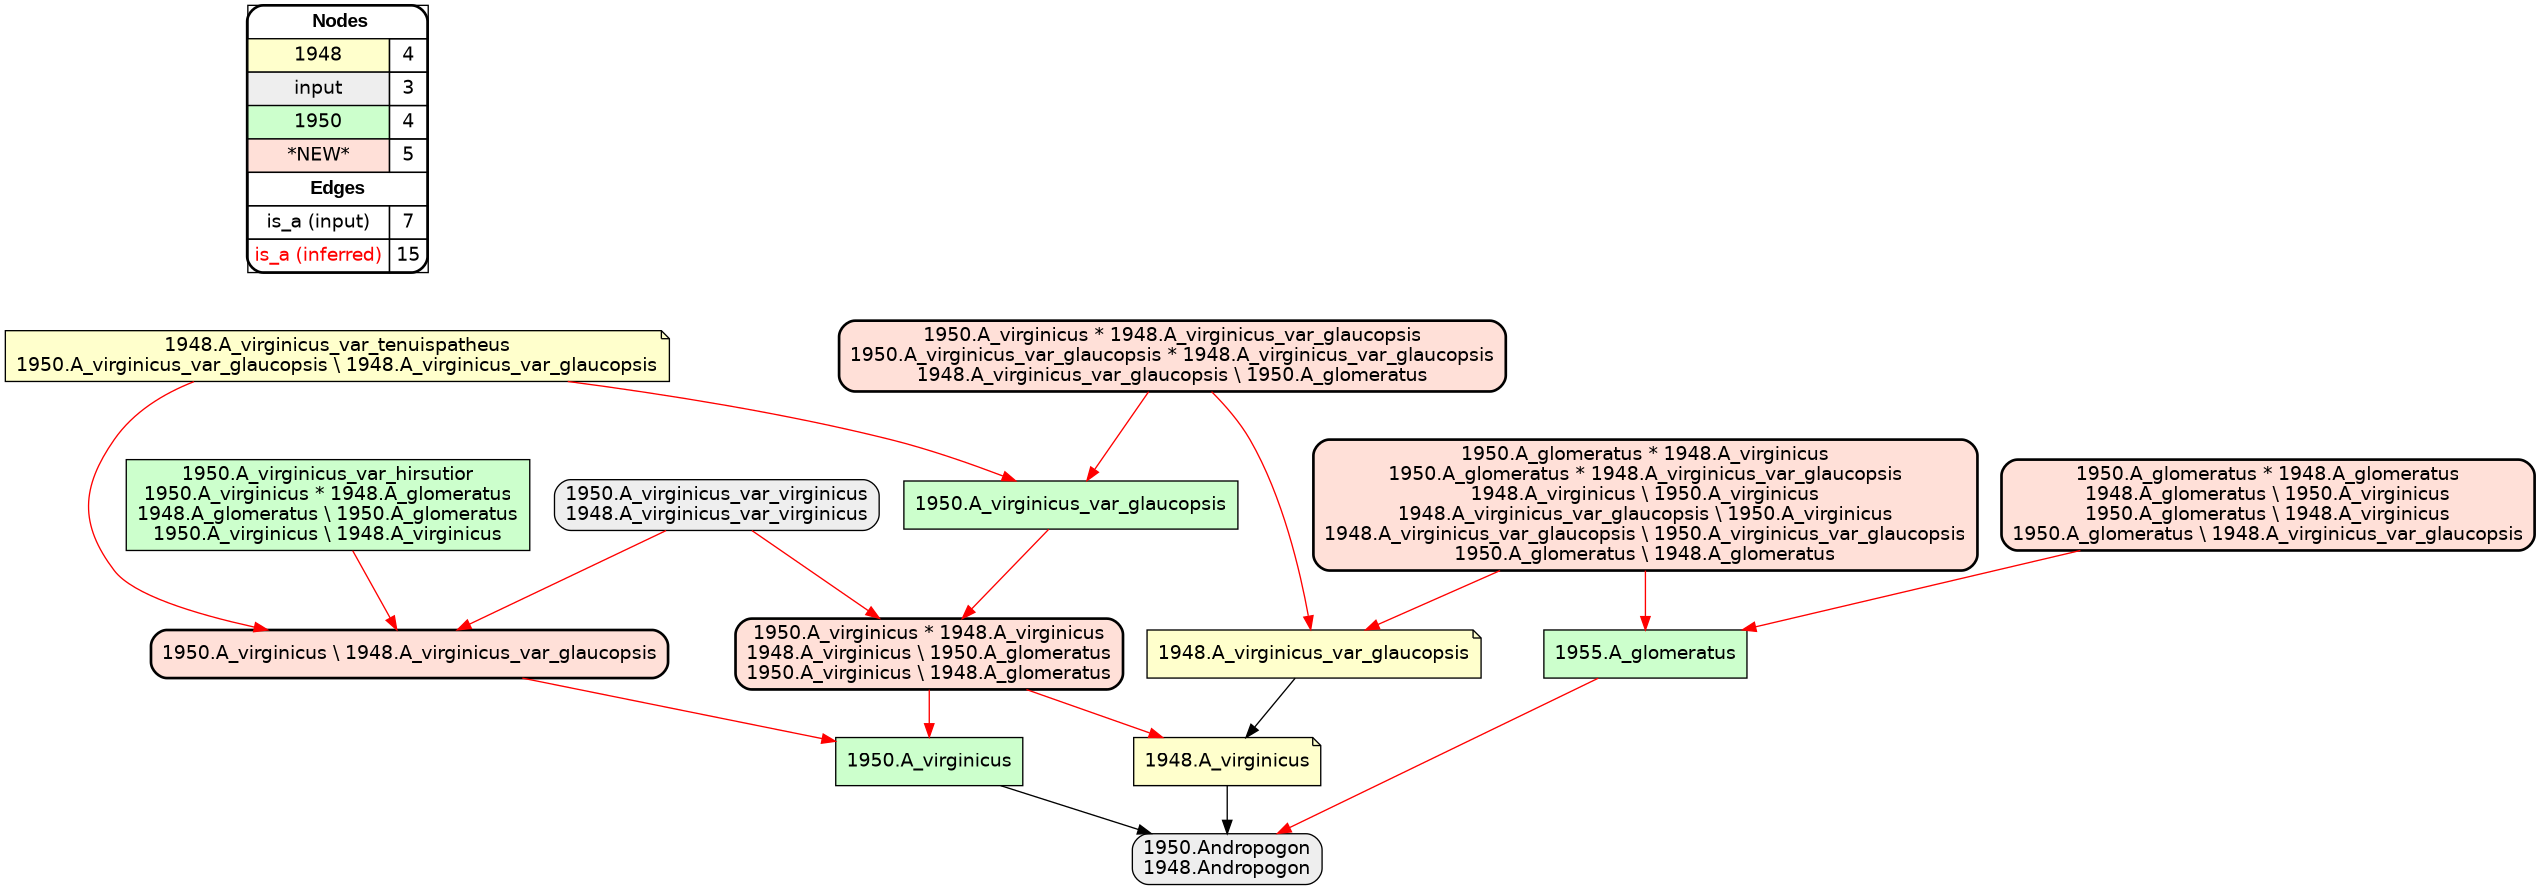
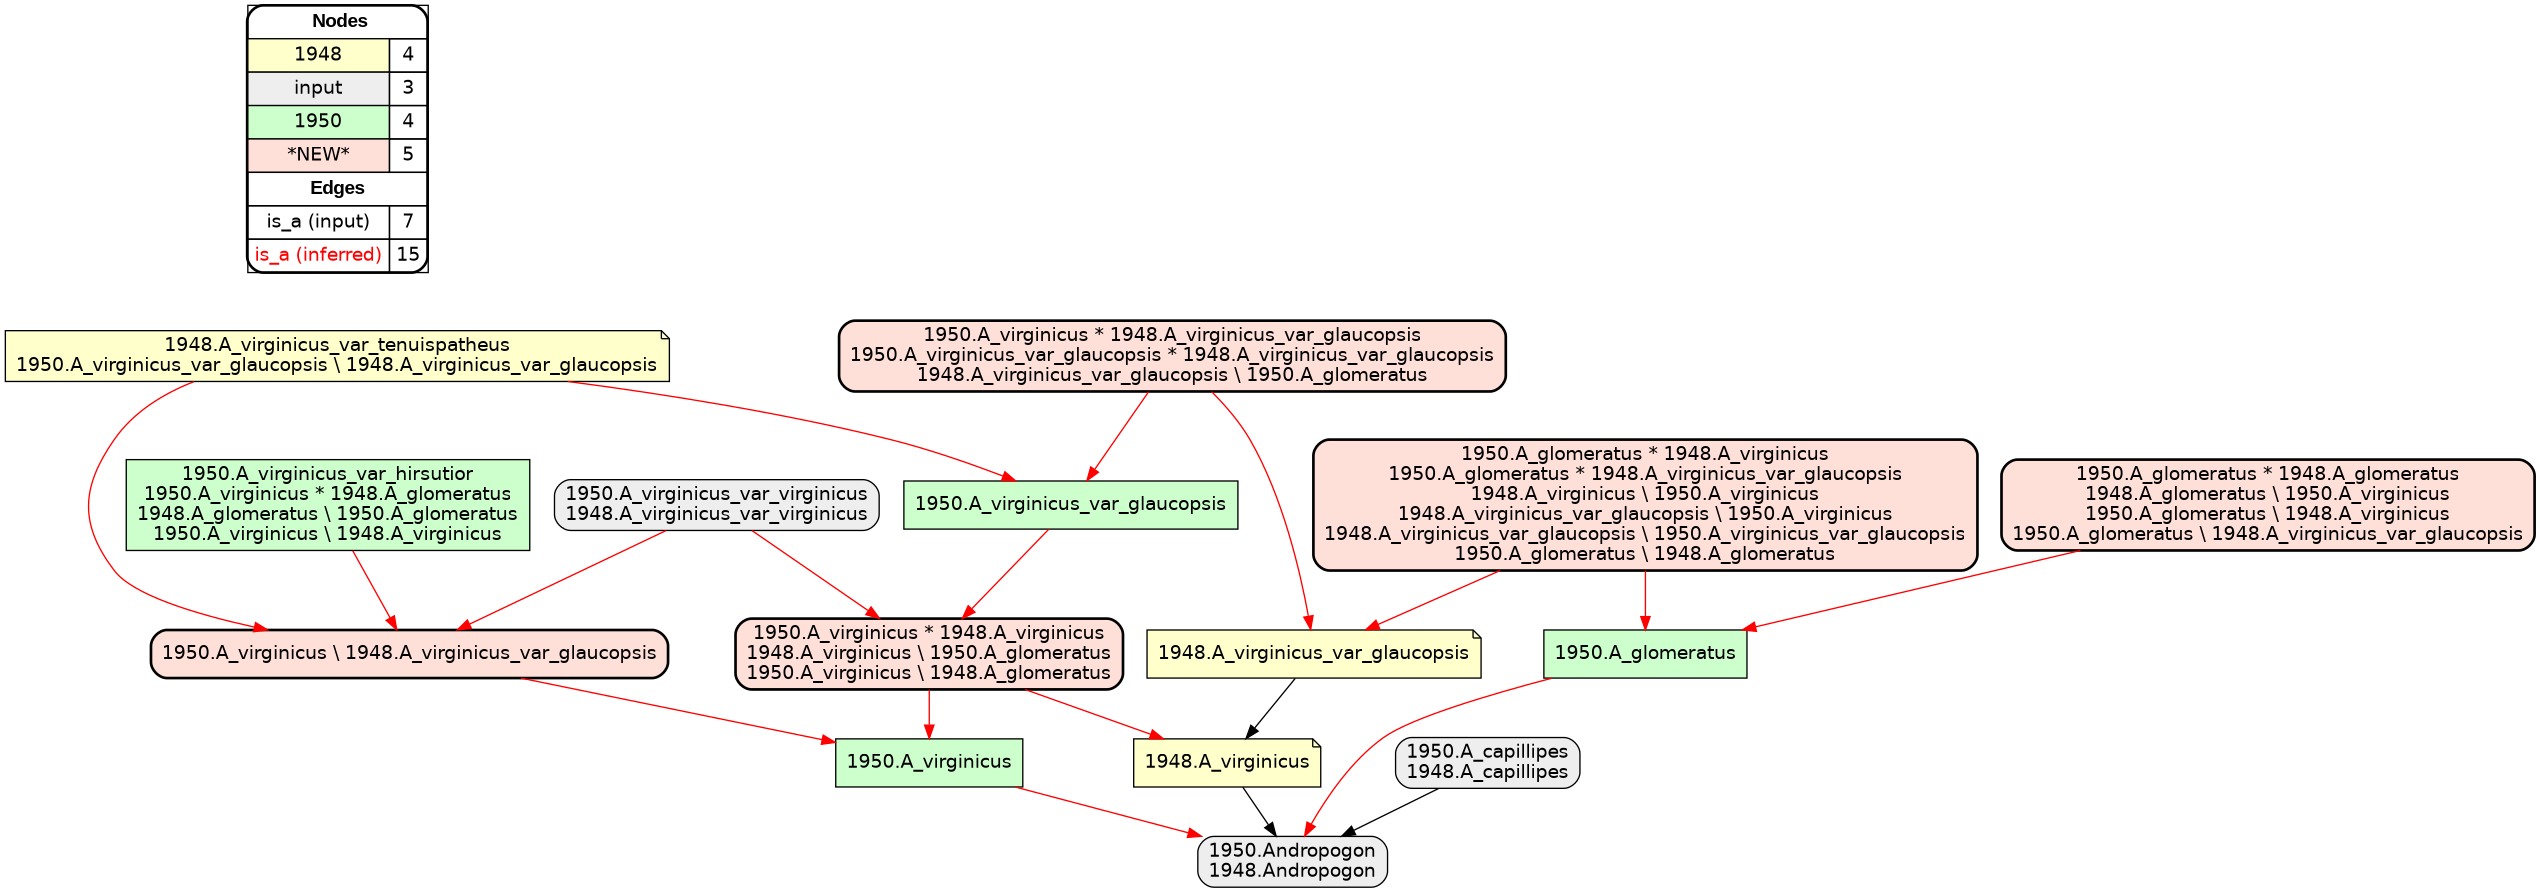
node "1955.A_glomeratus": label "1955.A_glomeratus" -> "1950.A_glomeratus"
node "1950.A_capillipes 1948.A_capillipes": added
edge "1950.A_virginicus" -> "1950.Andropogon 1948.Andropogon": color #000000 -> #ff0000
